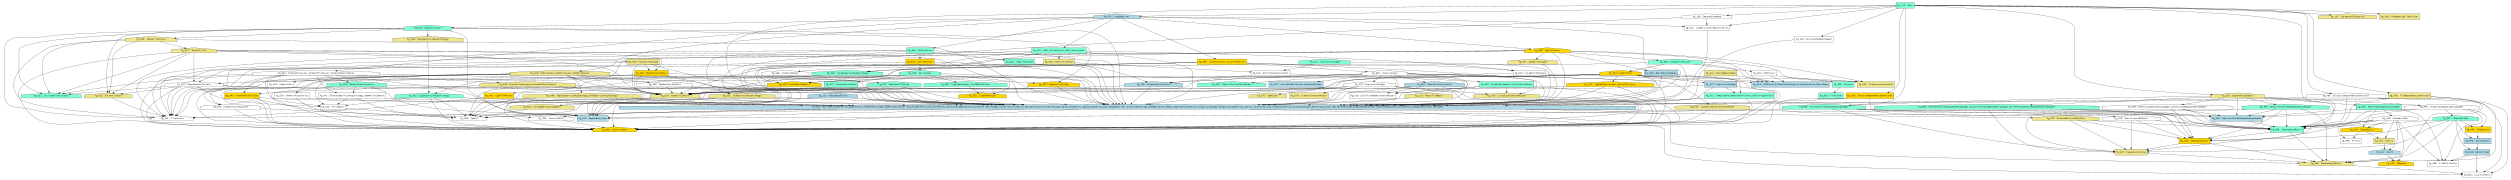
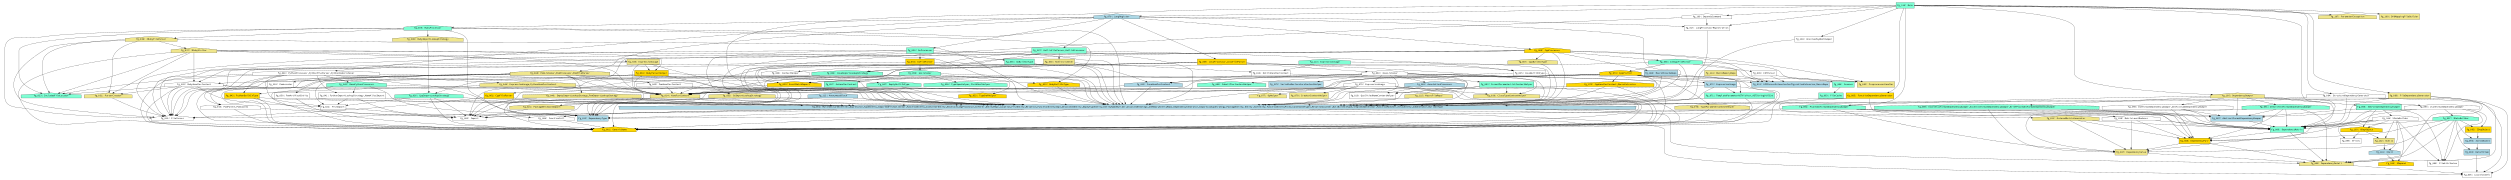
edge "fg_039: RubyProcessor" -> "fg_031: ParserCreator": removed
edge "fg_058: TypeSpecHelper,FieldDeclHelper" -> "fg_052: TypeDefHelper": removed
edge "fg_093: DetailItem" -> "fg_088: FileAttributes": now "fg_097: JDataBuilder" -> "fg_088: FileAttributes"
